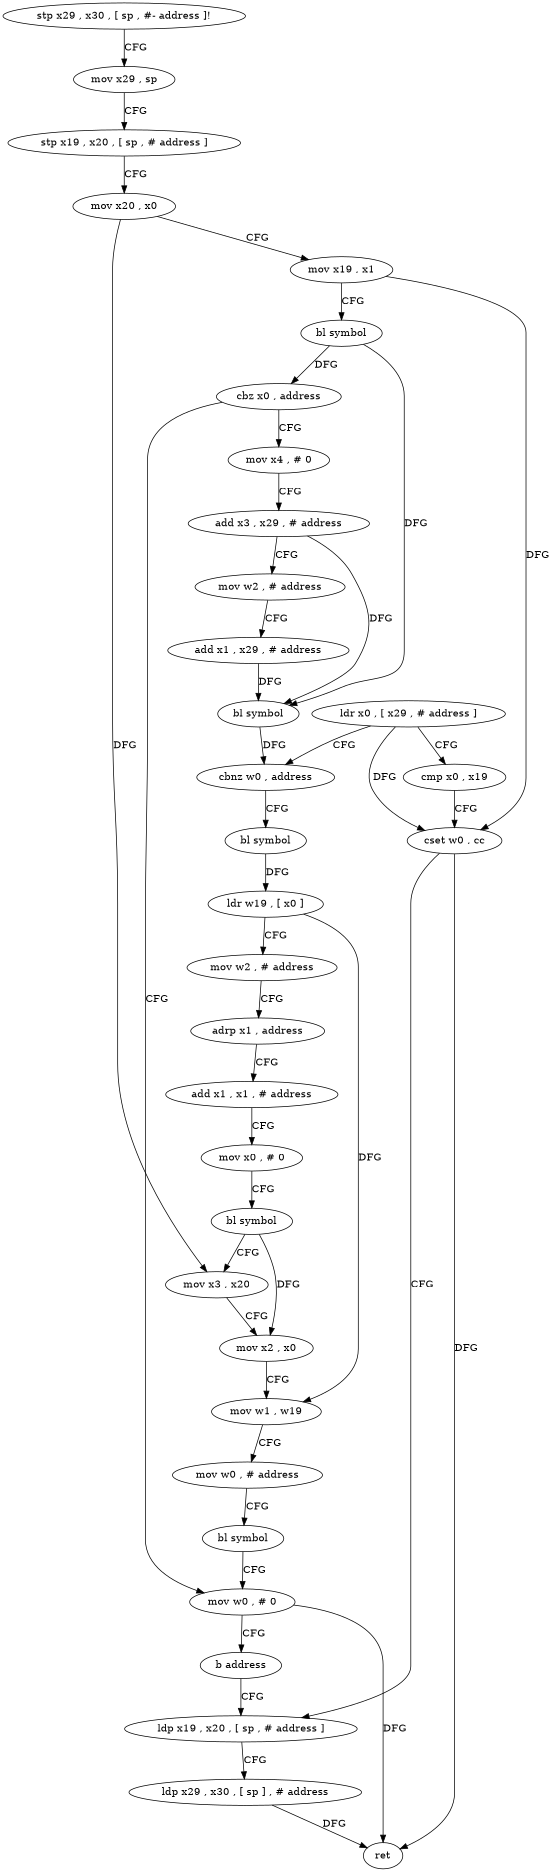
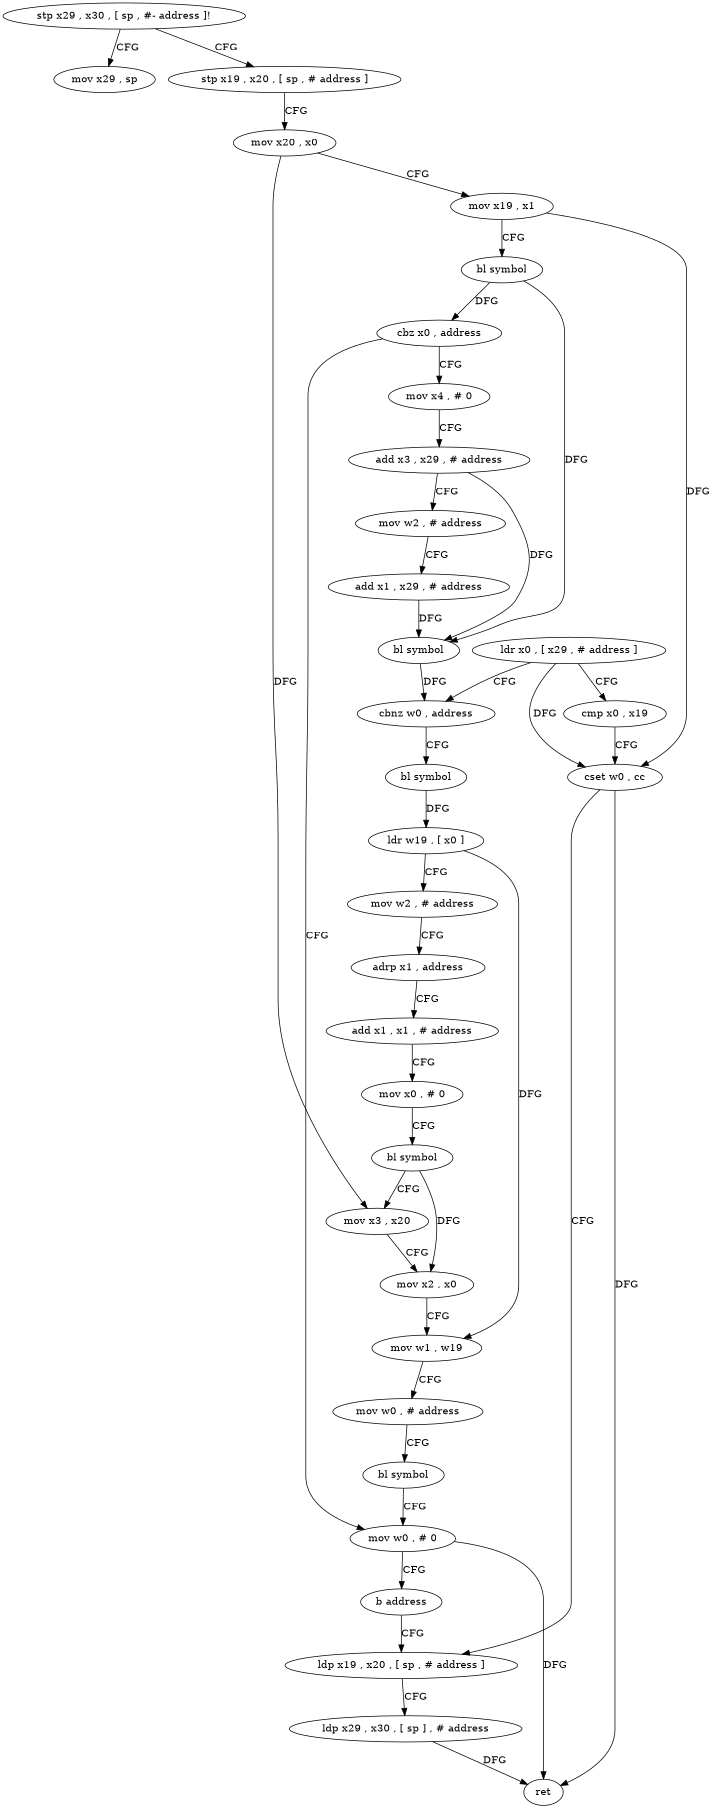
edge "mov x29 , sp" -> "stp x19 , x20 , [ sp , # address ]": now "stp x29 , x30 , [ sp , #- address ]!" -> "stp x19 , x20 , [ sp , # address ]"
